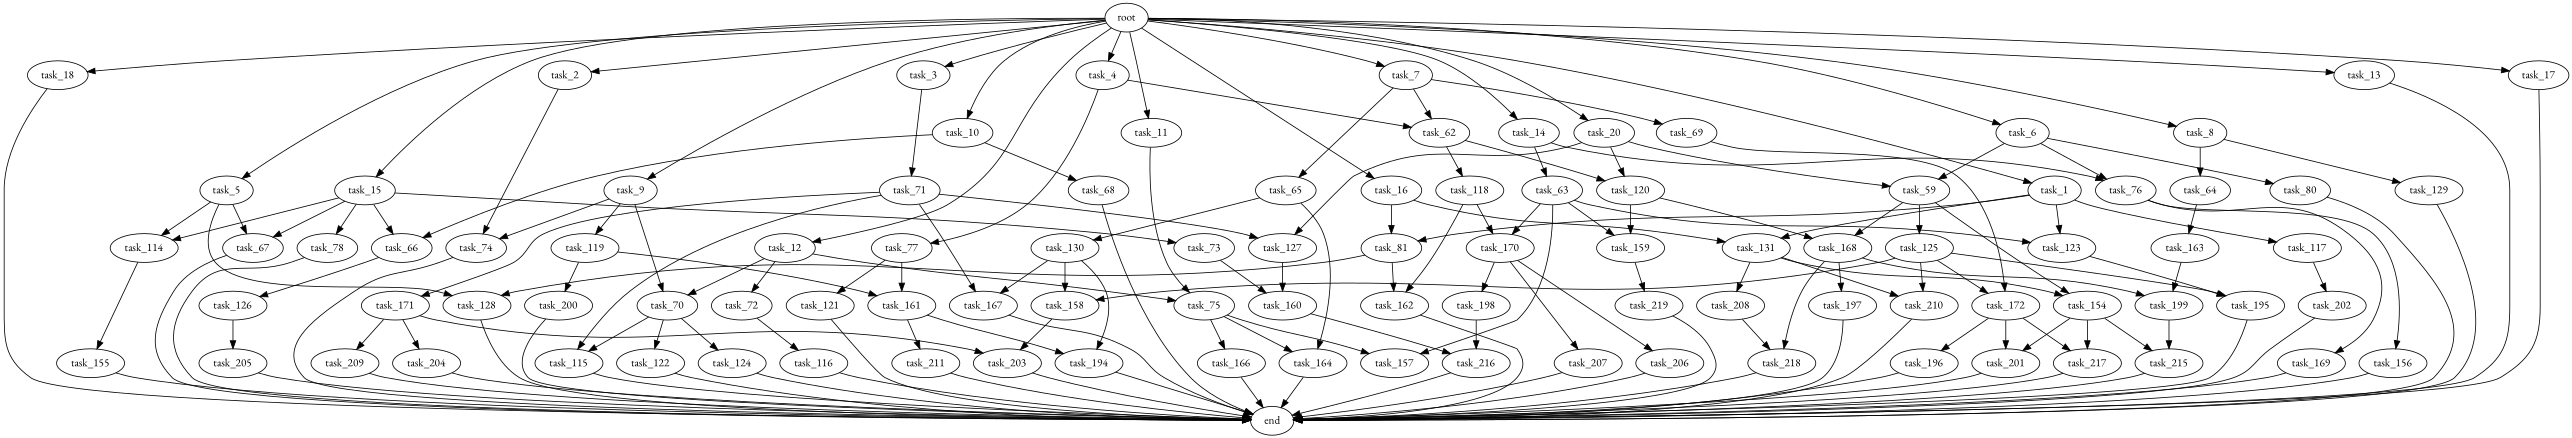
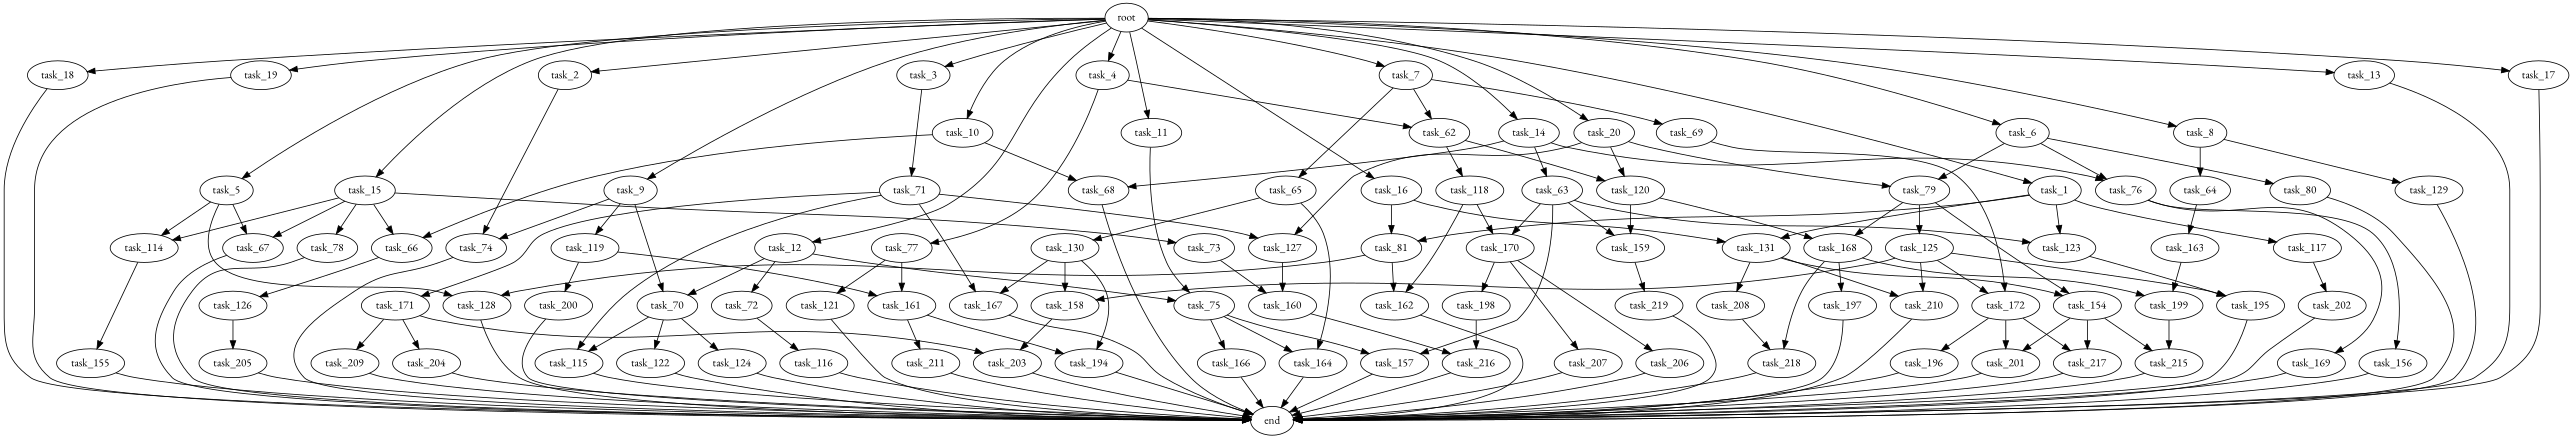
node "task_19": added
edge "task_14" -> "task_68": added
node "task_59": label "task_59" -> "task_79"
edge "task_157" -> "end": added
